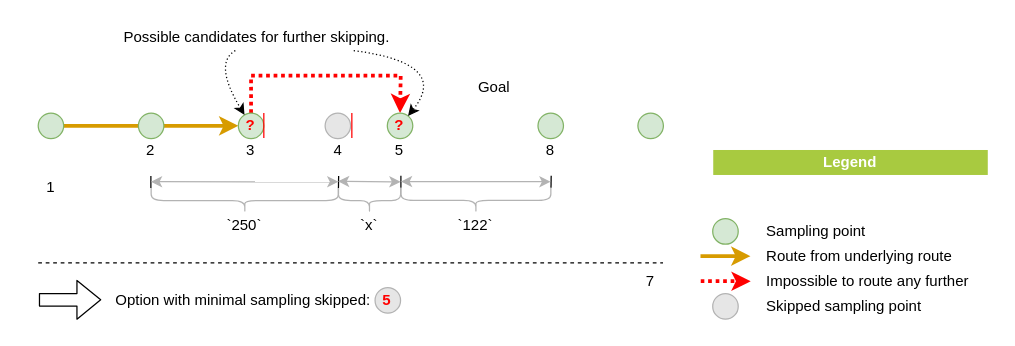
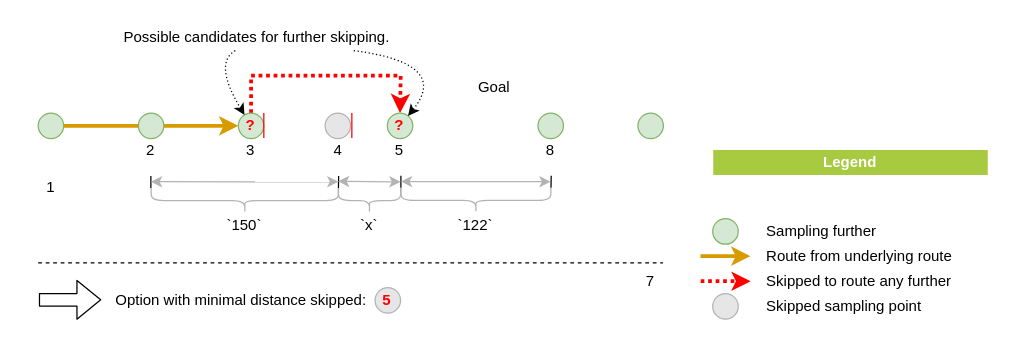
node "`250`": label "`250`" -> "`150`"
node "Sampling point": label "Sampling point" -> "Sampling further"
node "Impossible to route any further": label "Impossible to route any further" -> "Skipped to route any further"
node "Option with minimal sampling skipped:": label "Option with minimal sampling skipped:" -> "Option with minimal distance skipped:"
